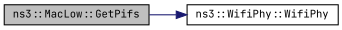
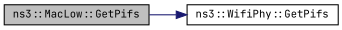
node "ns3::WifiPhy::WifiPhy": label "ns3::WifiPhy::WifiPhy" -> "ns3::WifiPhy::GetPifs"
